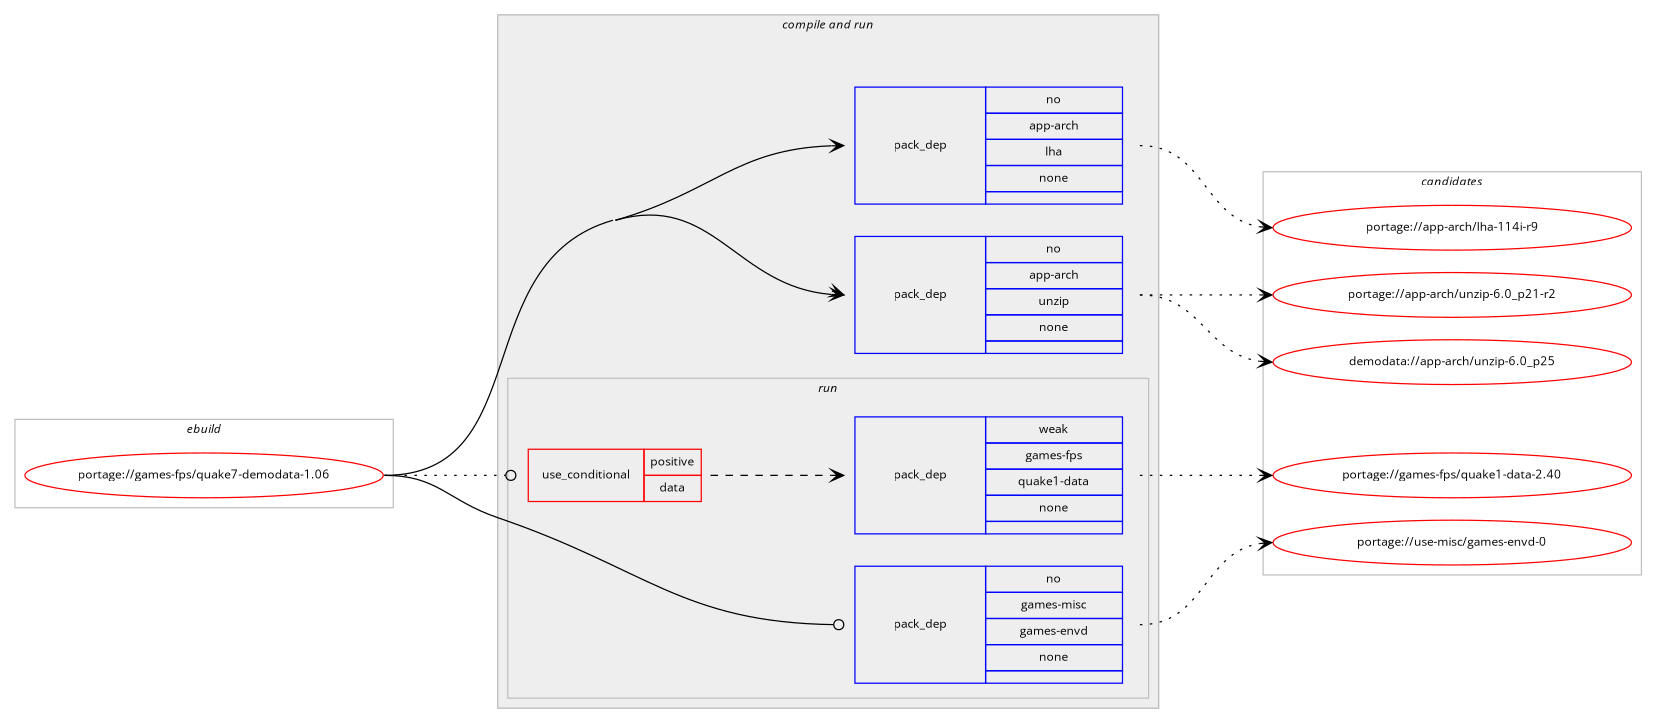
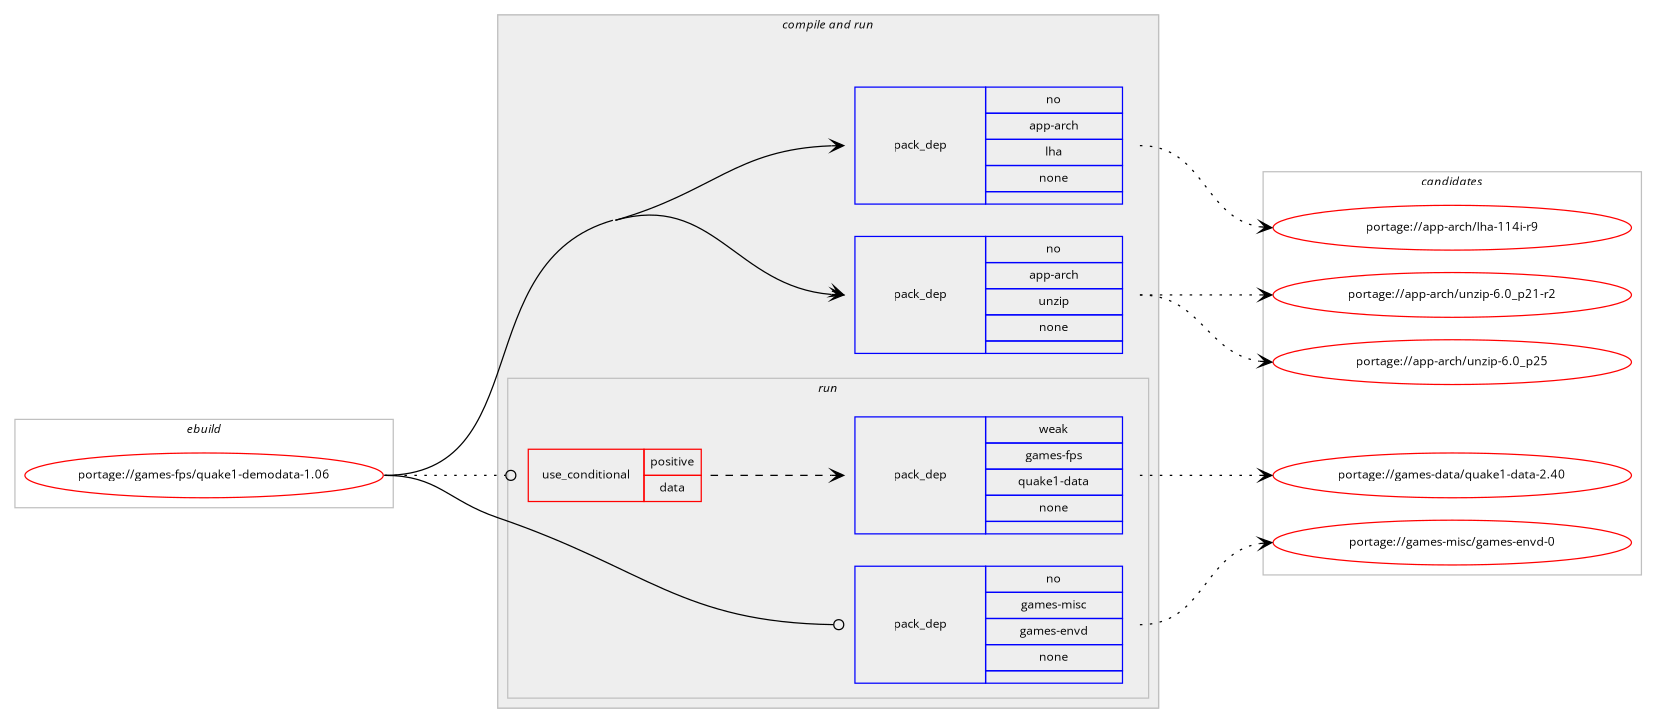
node "demodata://app-arch/unzip-6.0_p25": label "demodata://app-arch/unzip-6.0_p25" -> "portage://app-arch/unzip-6.0_p25"
node "portage://games-fps/quake7-demodata-1.06": label "portage://games-fps/quake7-demodata-1.06" -> "portage://games-fps/quake1-demodata-1.06"
node "portage://games-fps/quake1-data-2.40": label "portage://games-fps/quake1-data-2.40" -> "portage://games-data/quake1-data-2.40"
node "portage://use-misc/games-envd-0": label "portage://use-misc/games-envd-0" -> "portage://games-misc/games-envd-0"
